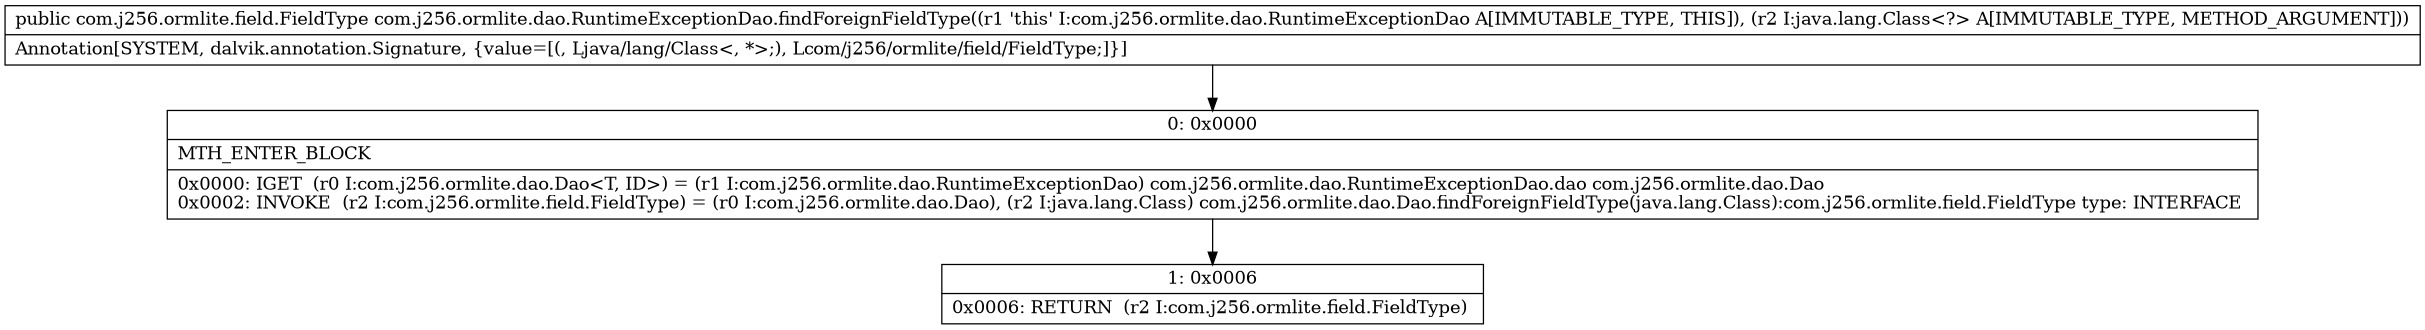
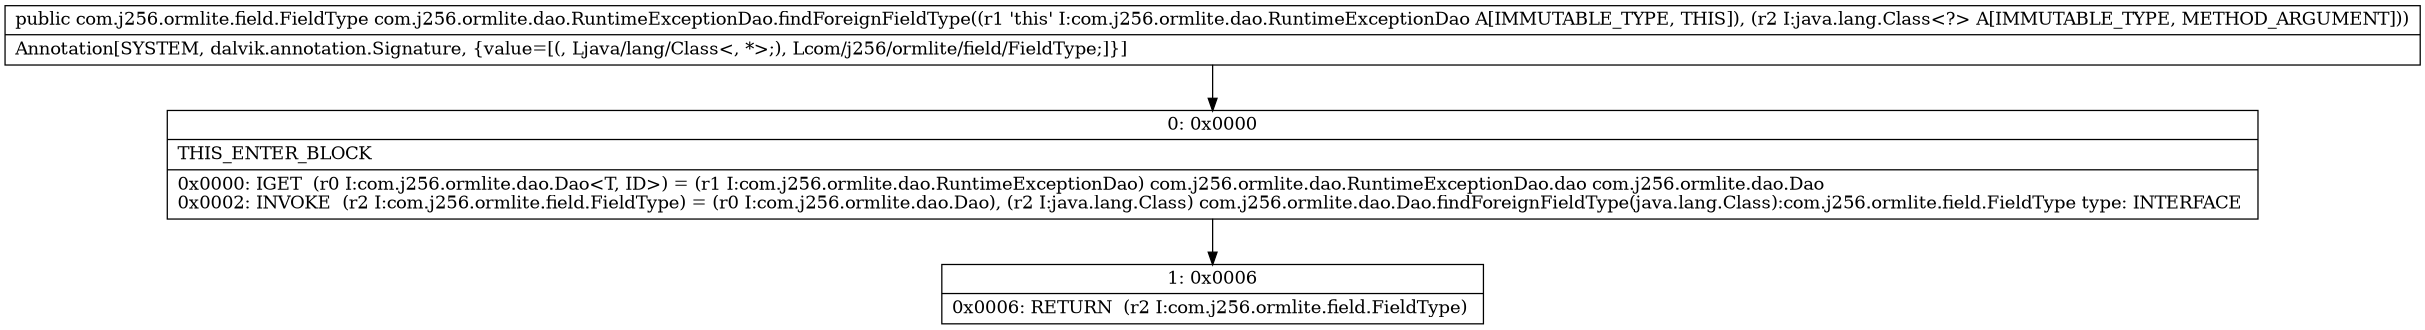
node "0: 0x0000": text "MTH_ENTER_BLOCK" -> "THIS_ENTER_BLOCK"
